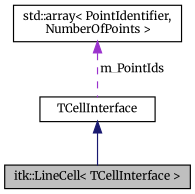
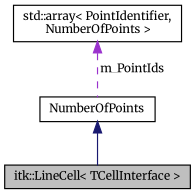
node "TCellInterface": label "TCellInterface" -> "NumberOfPoints"
